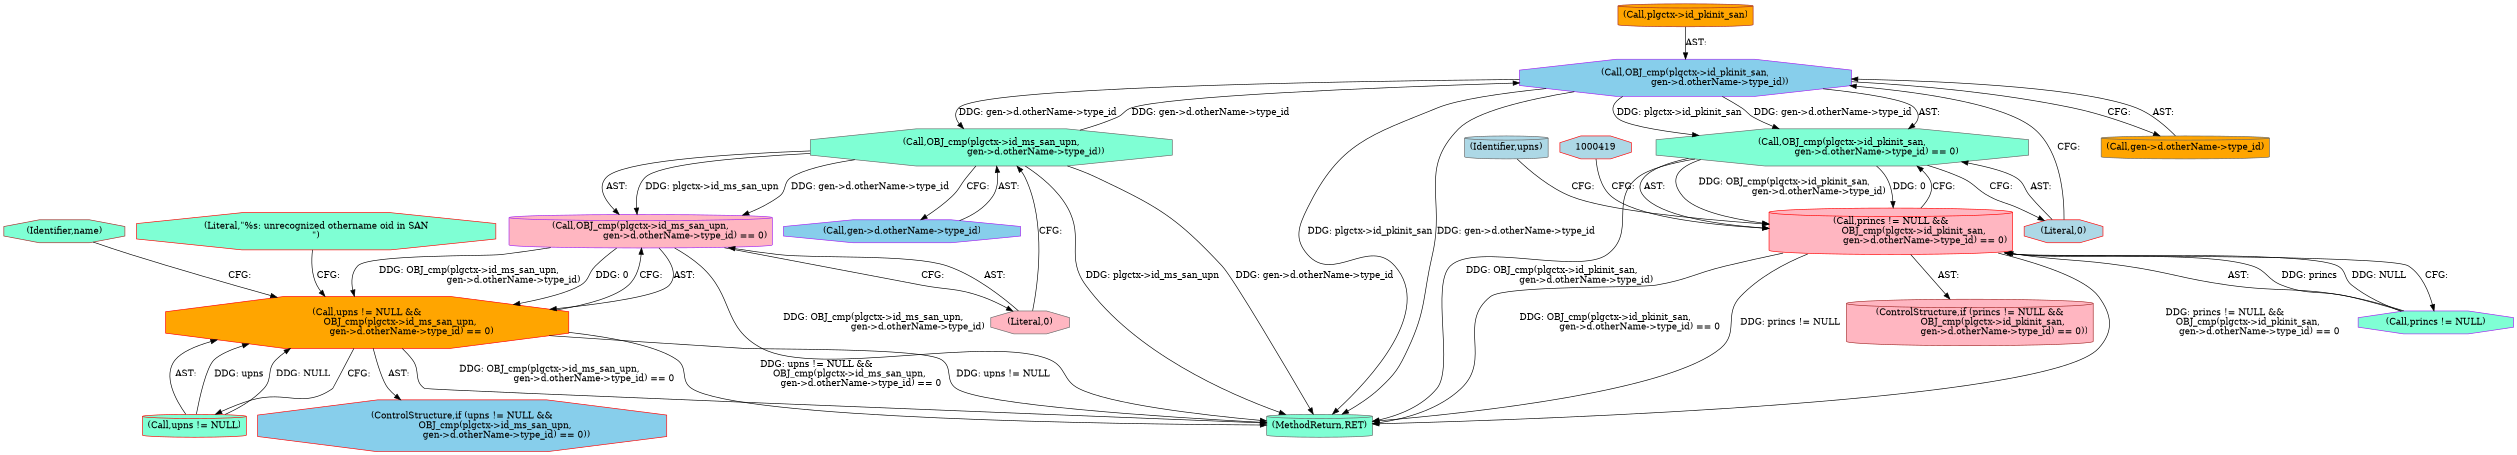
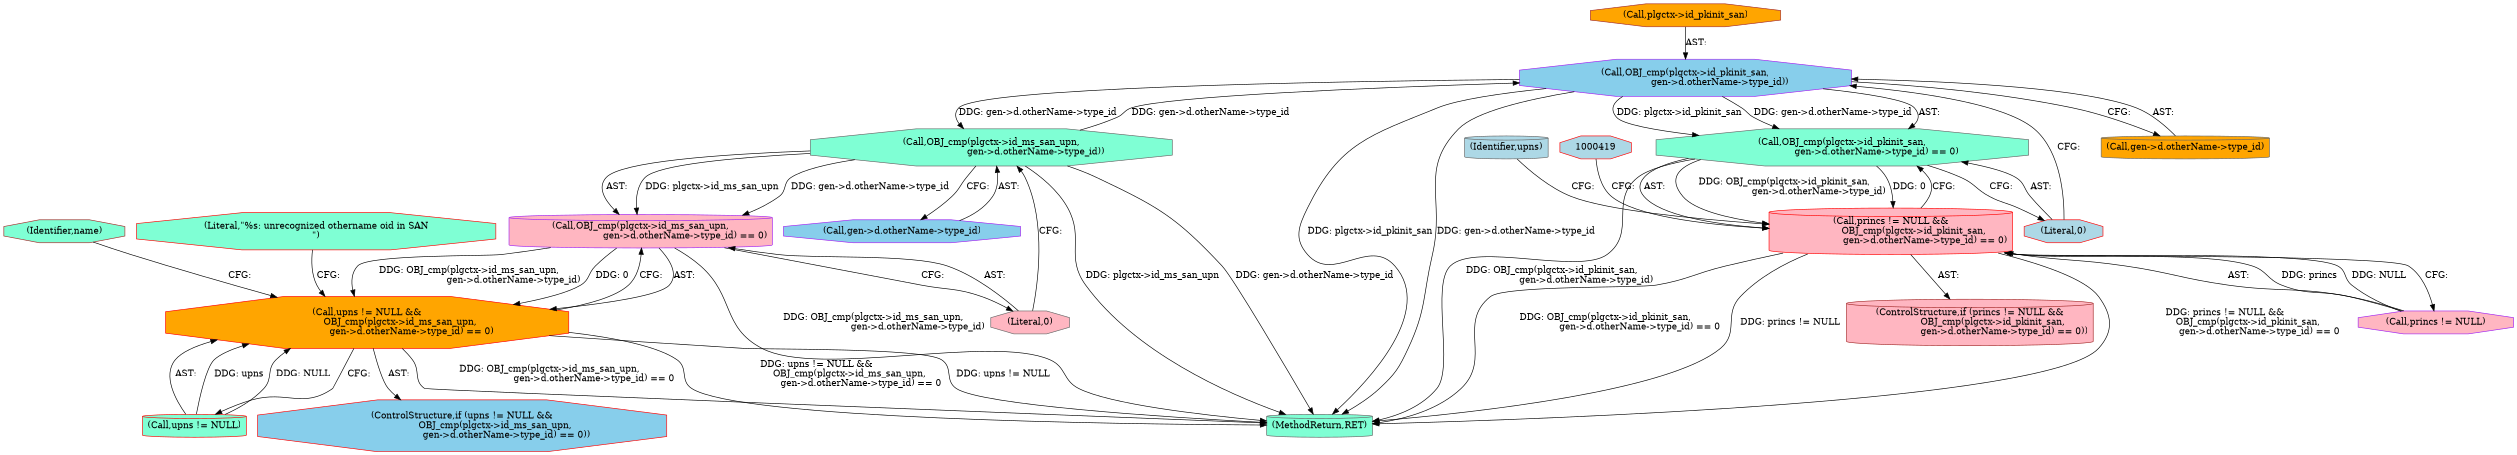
node "(Call,plgctx->id_pkinit_san)": shape cylinder -> octagon
node "(Call,princs != NULL)": fillcolor aquamarine -> lightpink
